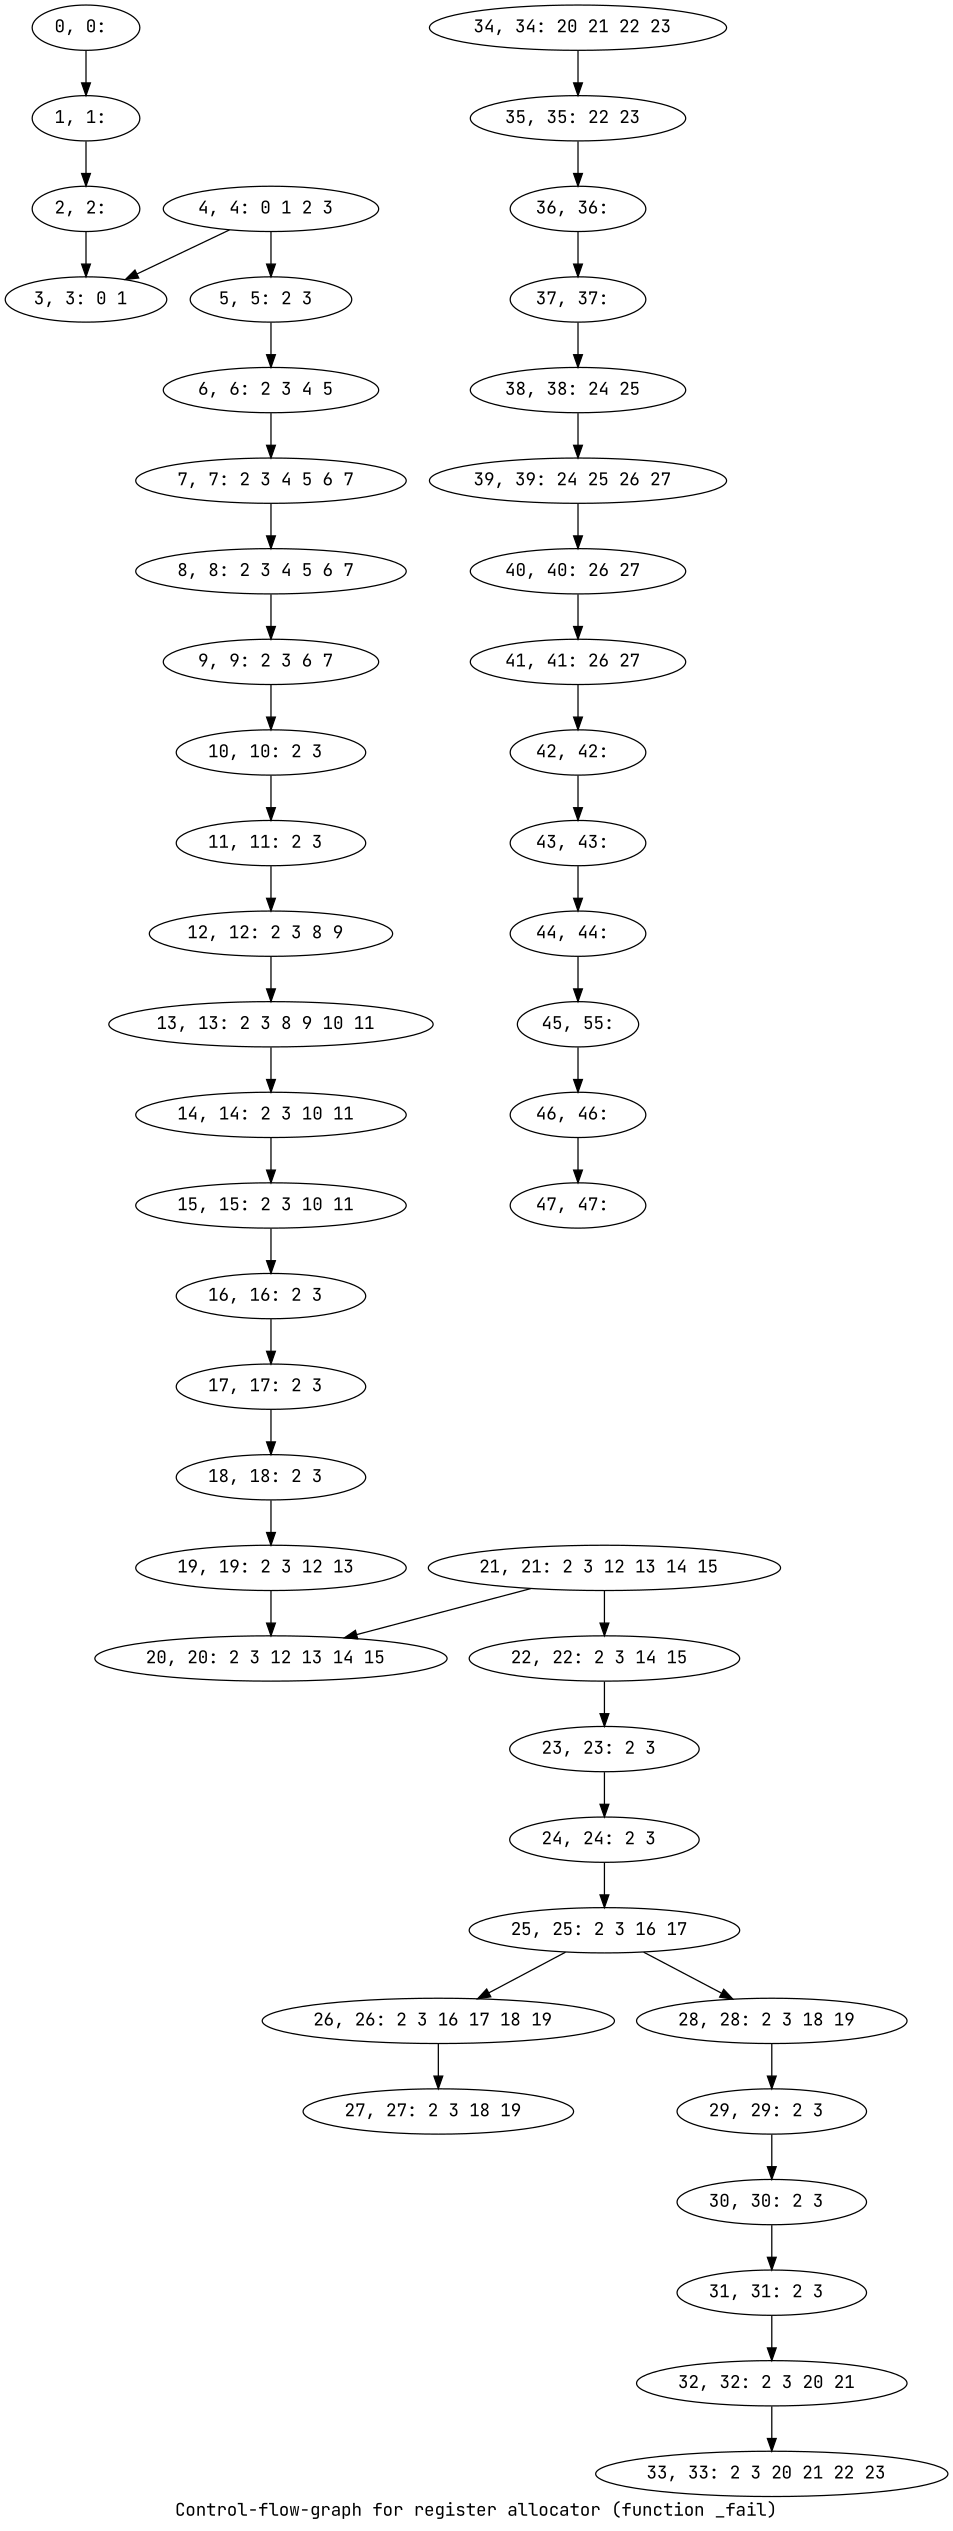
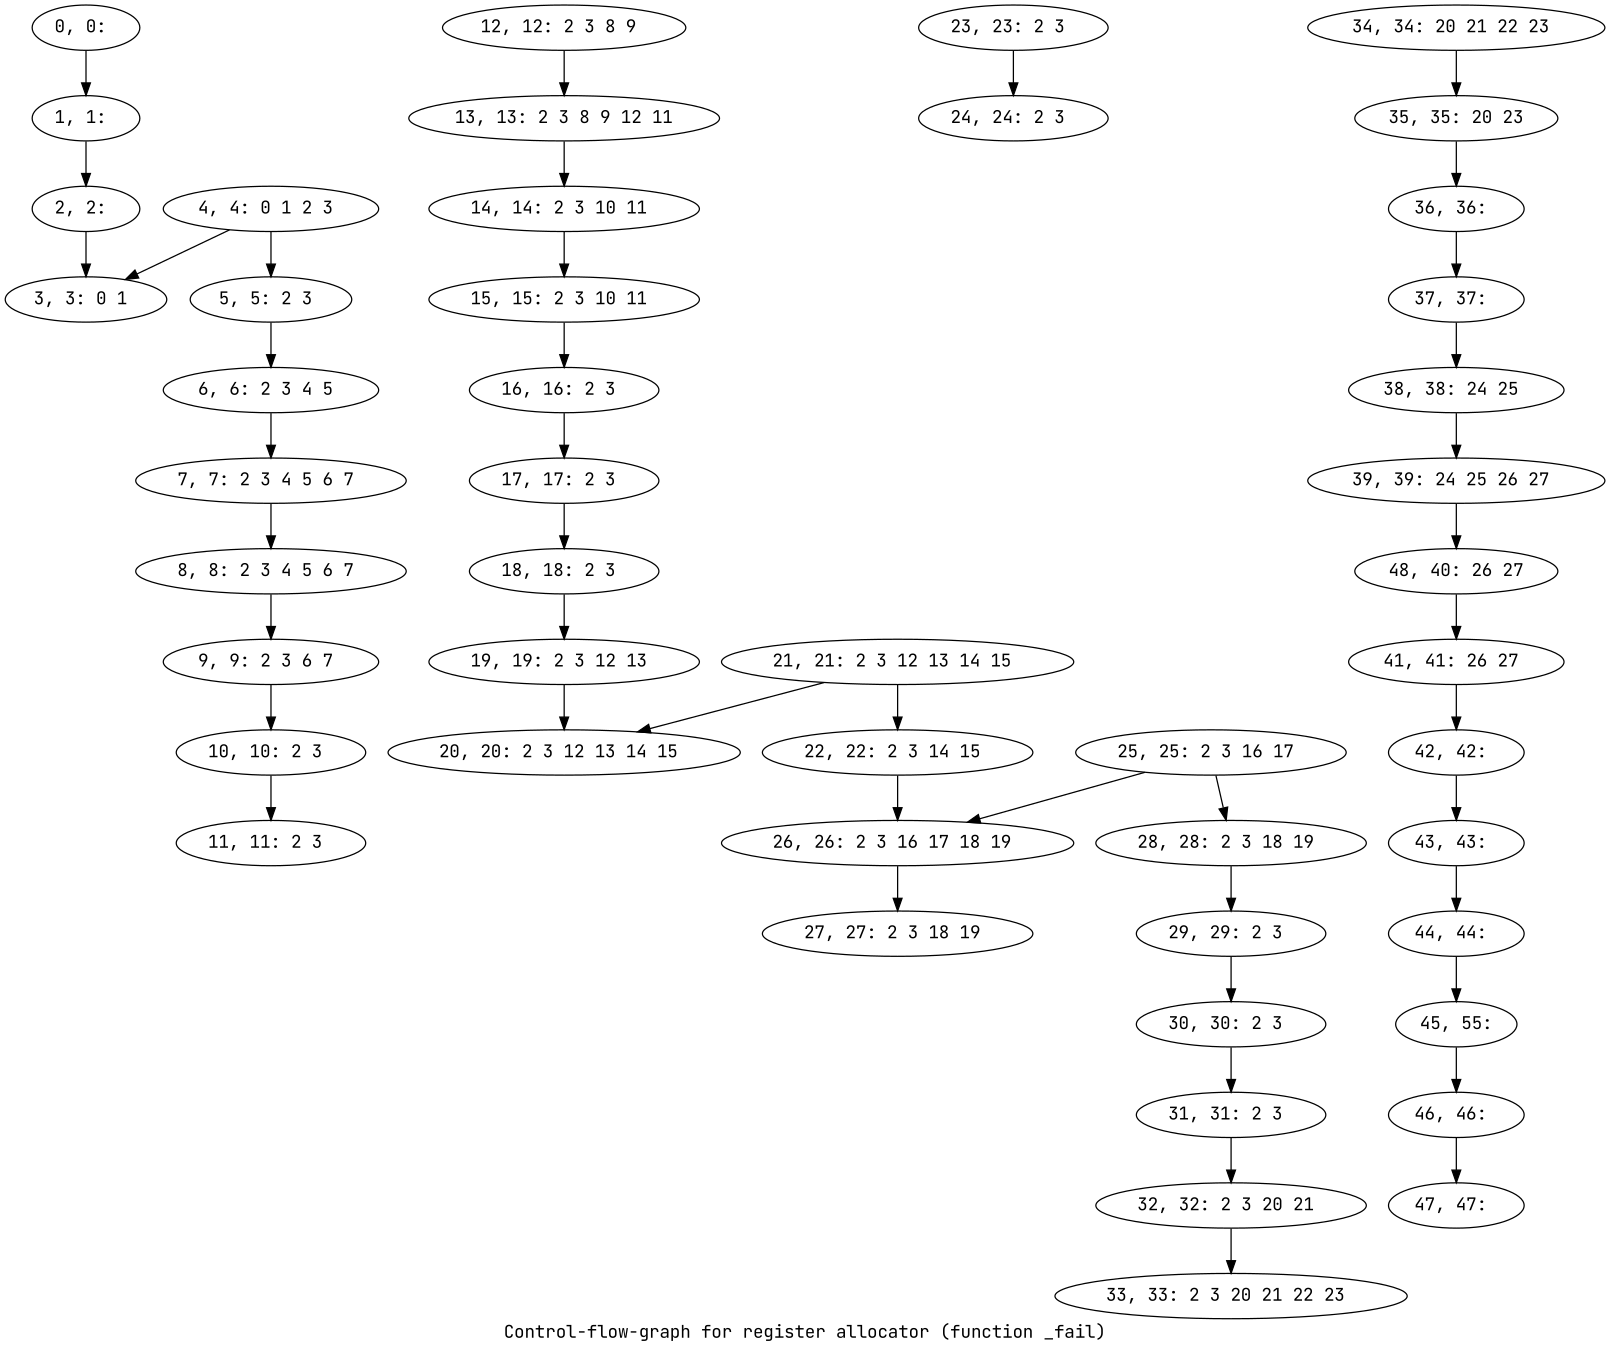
node "35, 35: 22 23": label "35, 35: 22 23" -> "35, 35: 20 23"
node "40, 40: 26 27": label "40, 40: 26 27" -> "48, 40: 26 27"
edge "11, 11: 2 3" -> "12, 12: 2 3 8 9": removed
node "13, 13: 2 3 8 9 10 11": label "13, 13: 2 3 8 9 10 11" -> "13, 13: 2 3 8 9 12 11"
edge "22, 22: 2 3 14 15" -> "23, 23: 2 3": now "22, 22: 2 3 14 15" -> "26, 26: 2 3 16 17 18 19"
edge "24, 24: 2 3" -> "25, 25: 2 3 16 17": removed
